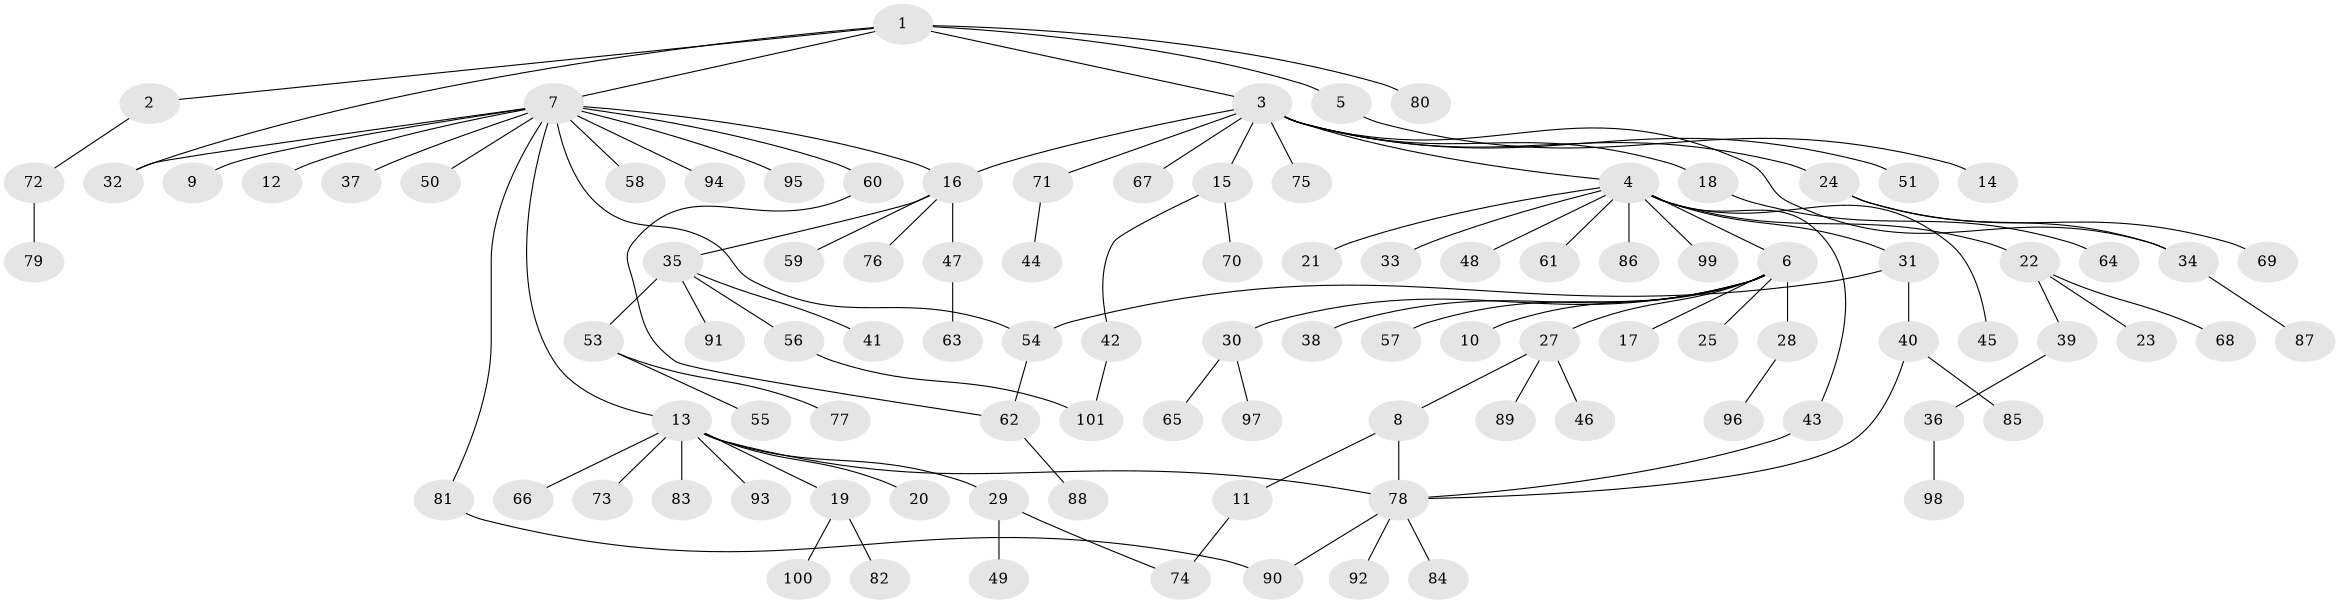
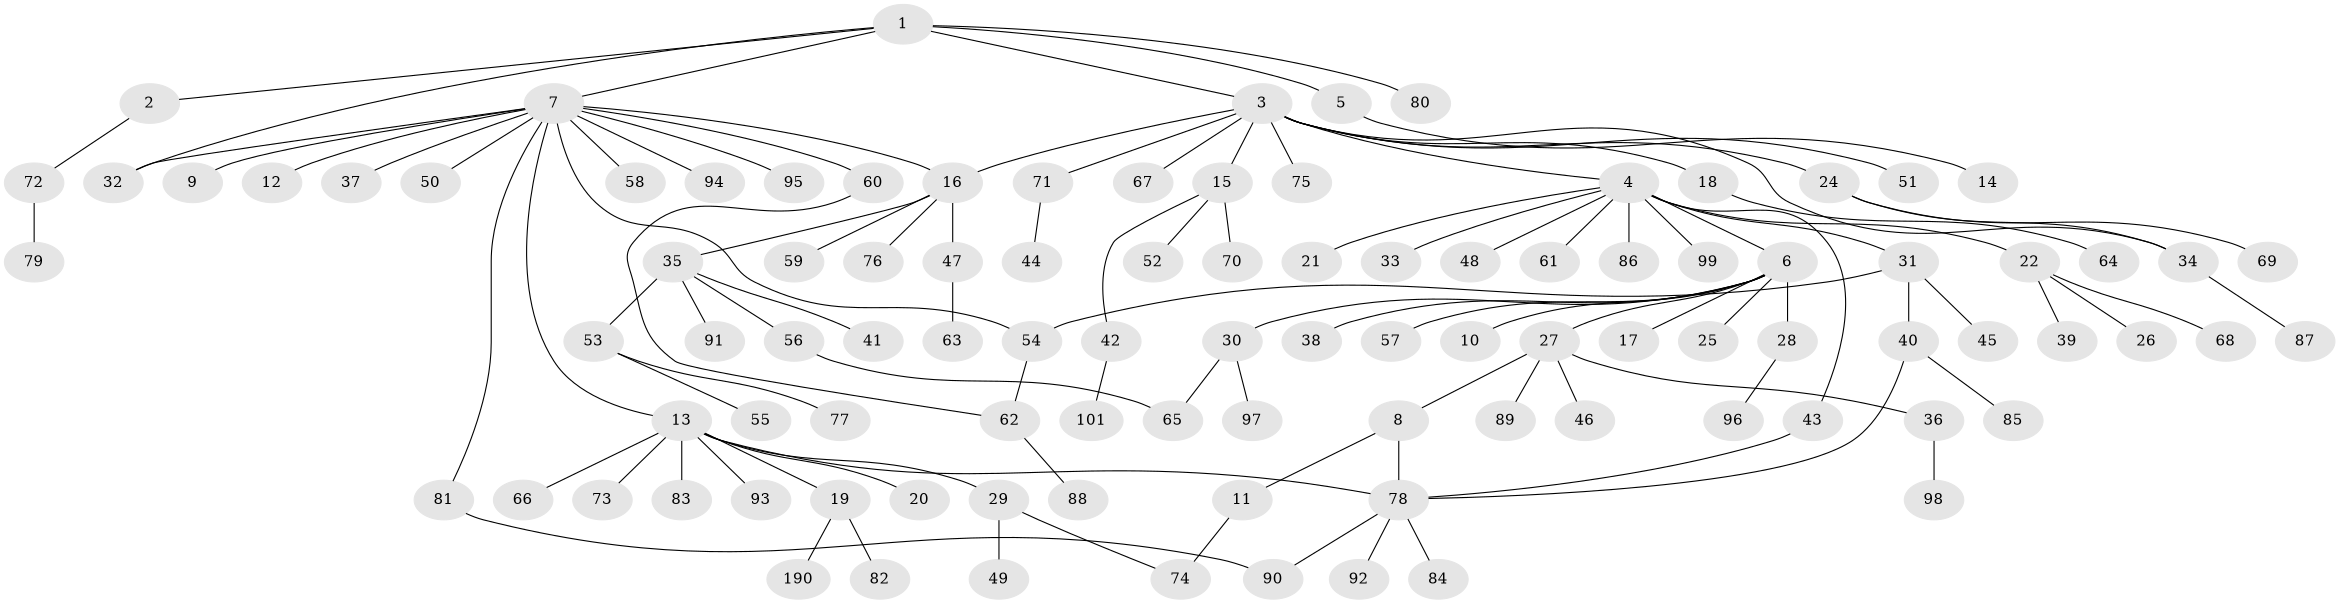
edge "4" -- "45": now "31" -- "45"
node "52": added
node "23": label "23" -> "26"
edge "56" -- "101": now "56" -- "65"
edge "39" -- "36": now "27" -- "36"
node "100": label "100" -> "190"
